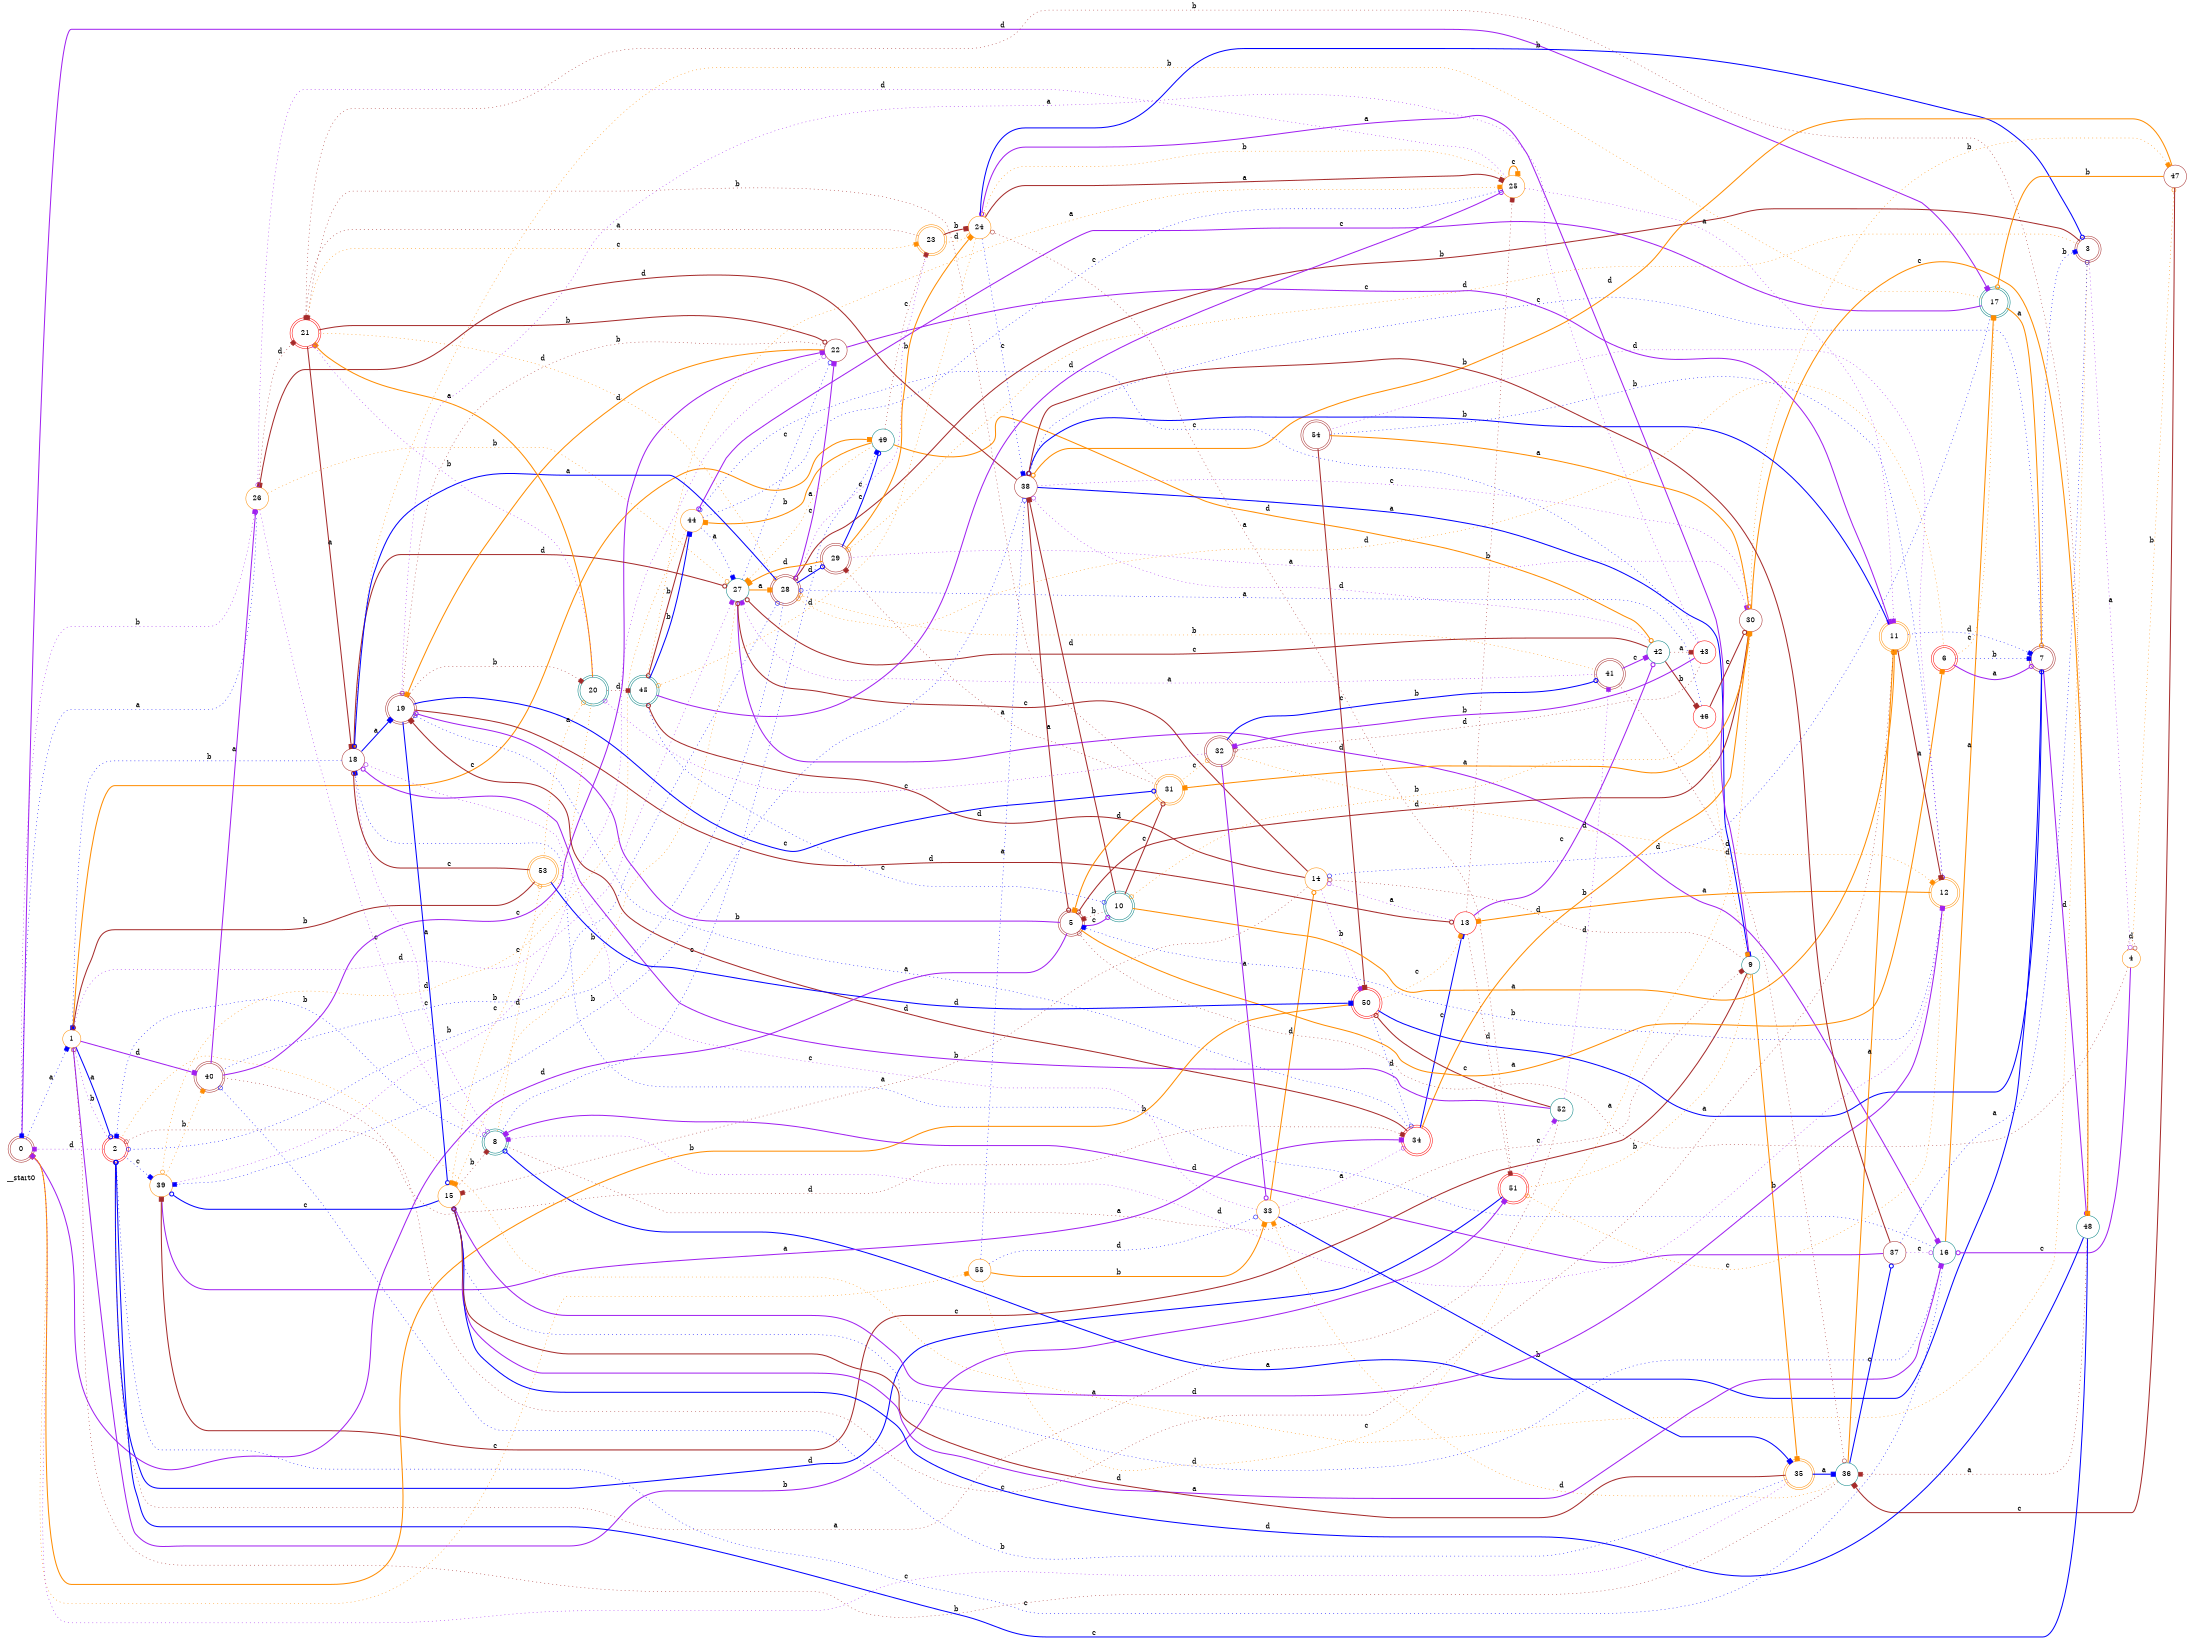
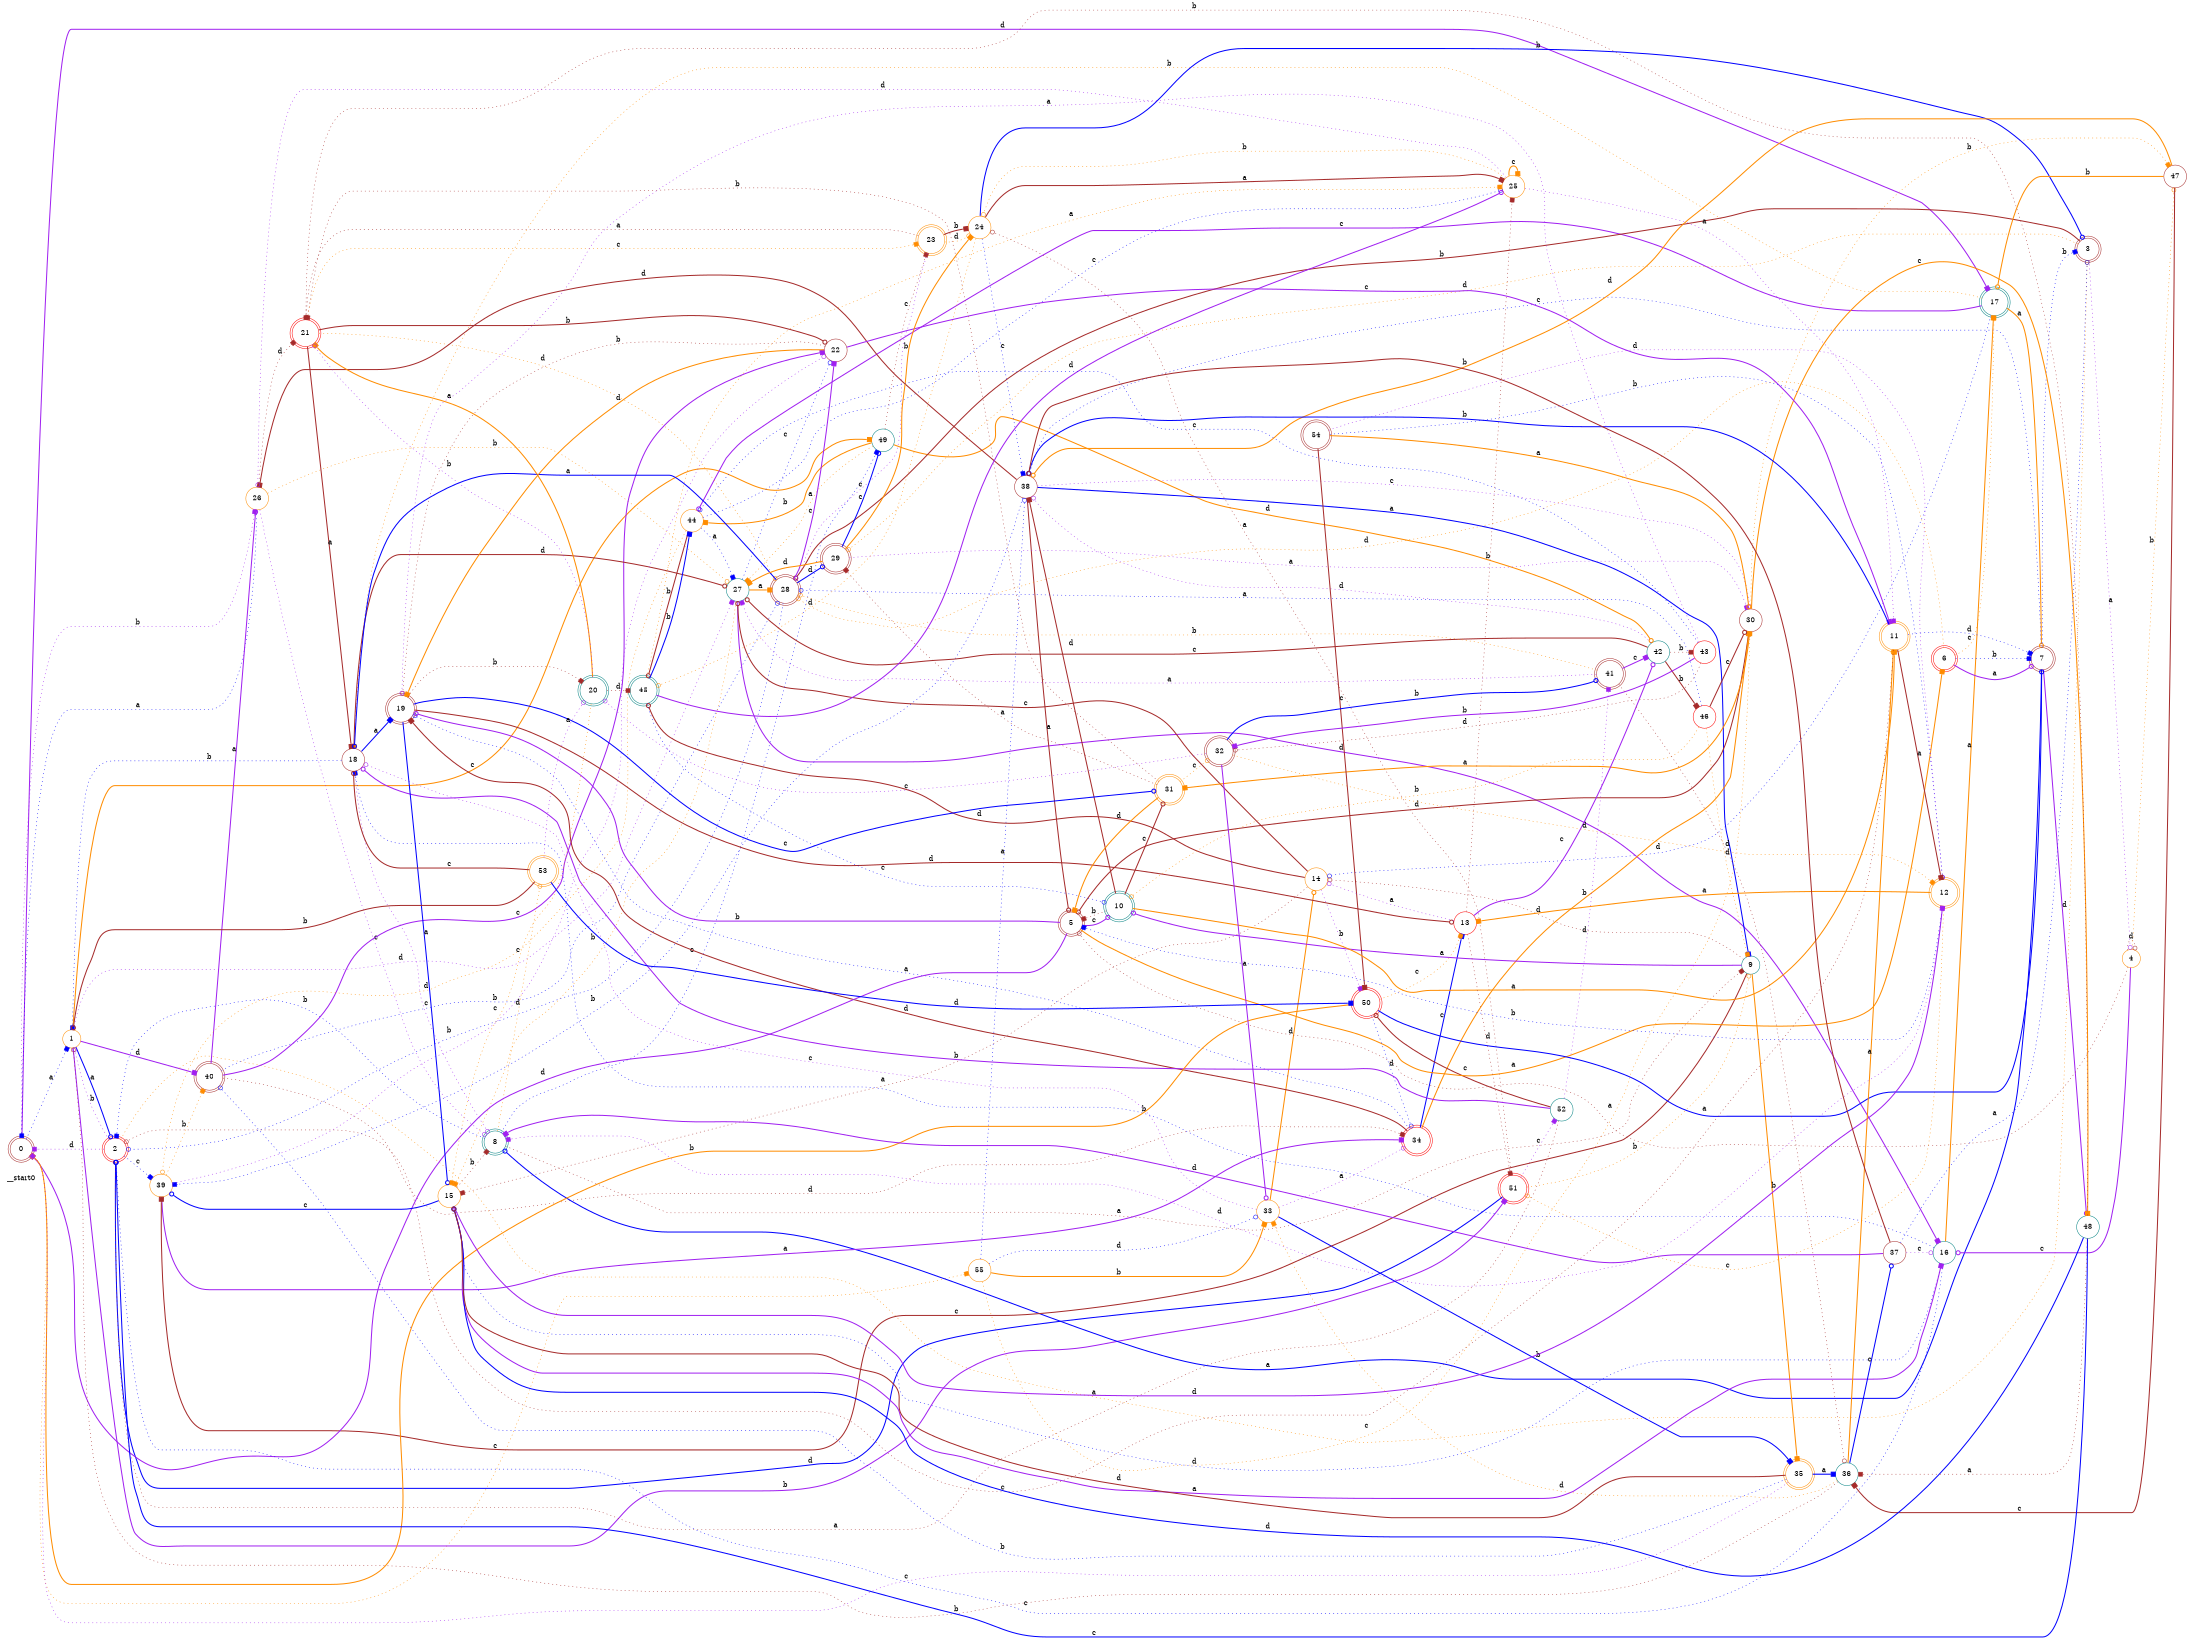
edge "9" -> "24": now "9" -> "10"
edge "42" -> "43": label "a" -> "b"
edge "53" -> "20": color darkorange -> purple
